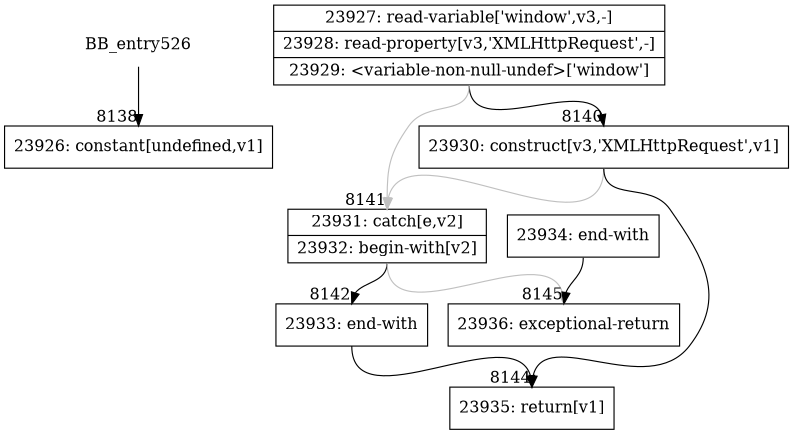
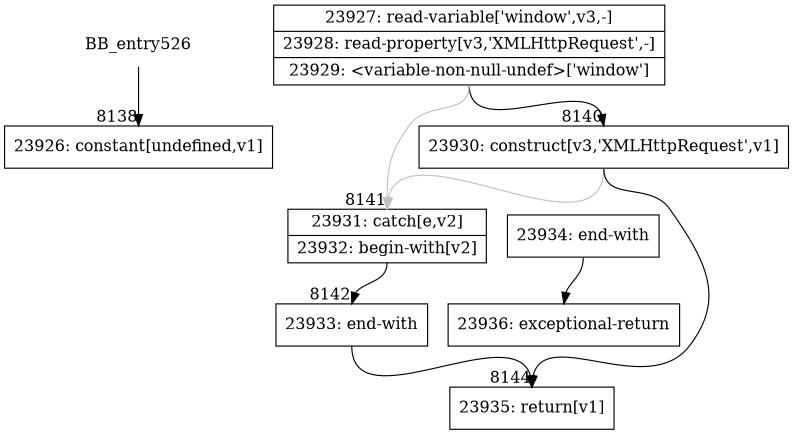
edge "23931: catch[e,v2]" -> "23936: exceptional-return": removed
